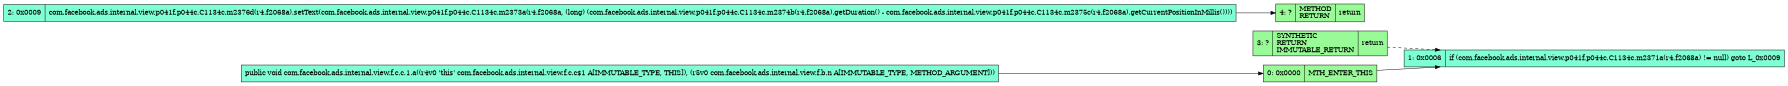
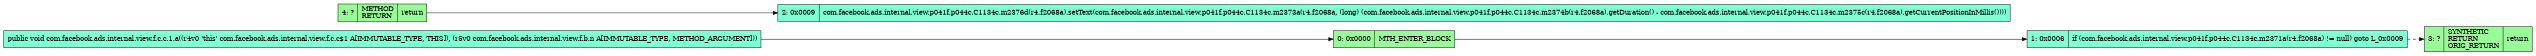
edge "2: 0x0009" -> "4: ?": reversed
edge "3: ?" -> "1: 0x0006": reversed
node "3: ?": text "IMMUTABLE_RETURN" -> "ORIG_RETURN"
node "0: 0x0000": text "MTH_ENTER_THIS" -> "MTH_ENTER_BLOCK"
